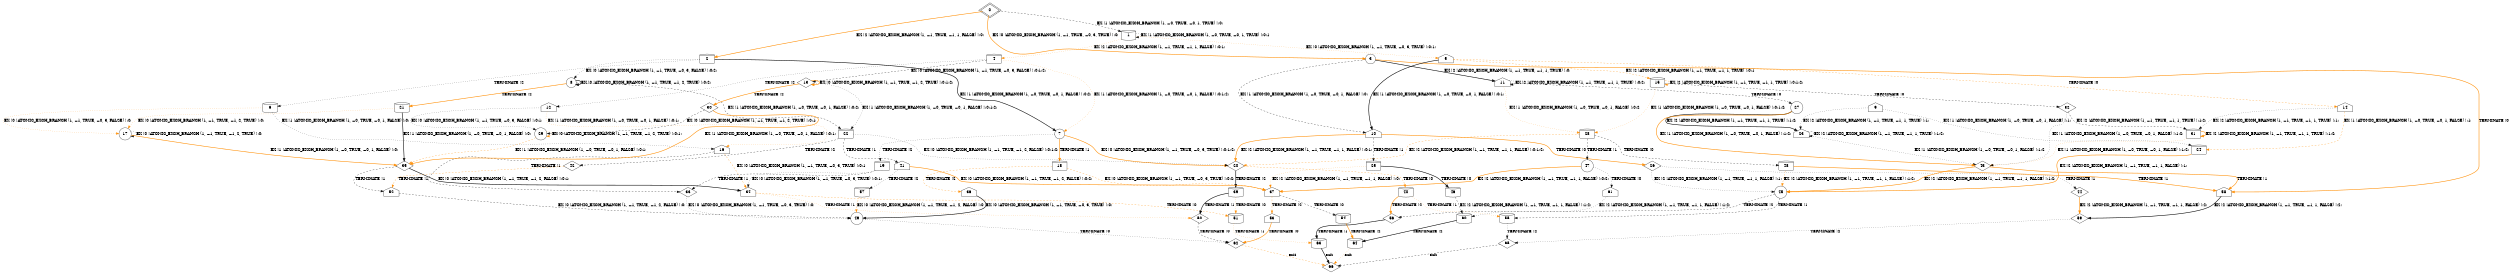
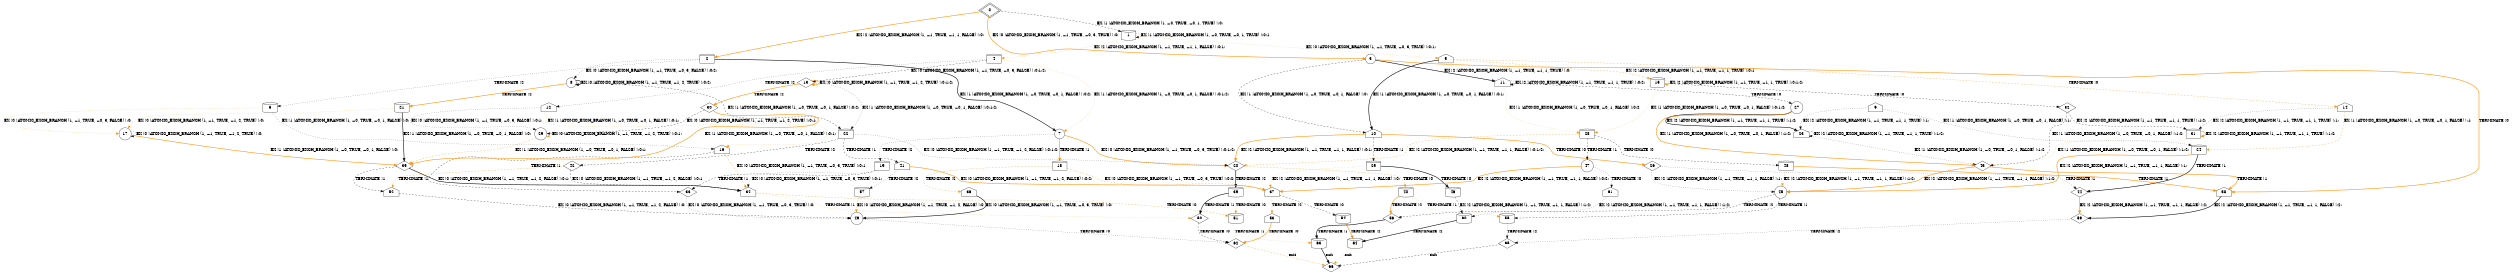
edge "32" -> "43": style dotted -> dashed
edge "24" -> "44": added, label "TERMINATE !1"
edge "42" -> "34": added, label "EX !0 !ATOMIC_EXCH_BRANCH (1, +1, TRUE, +1, 2, FALSE) !:0:1:"
